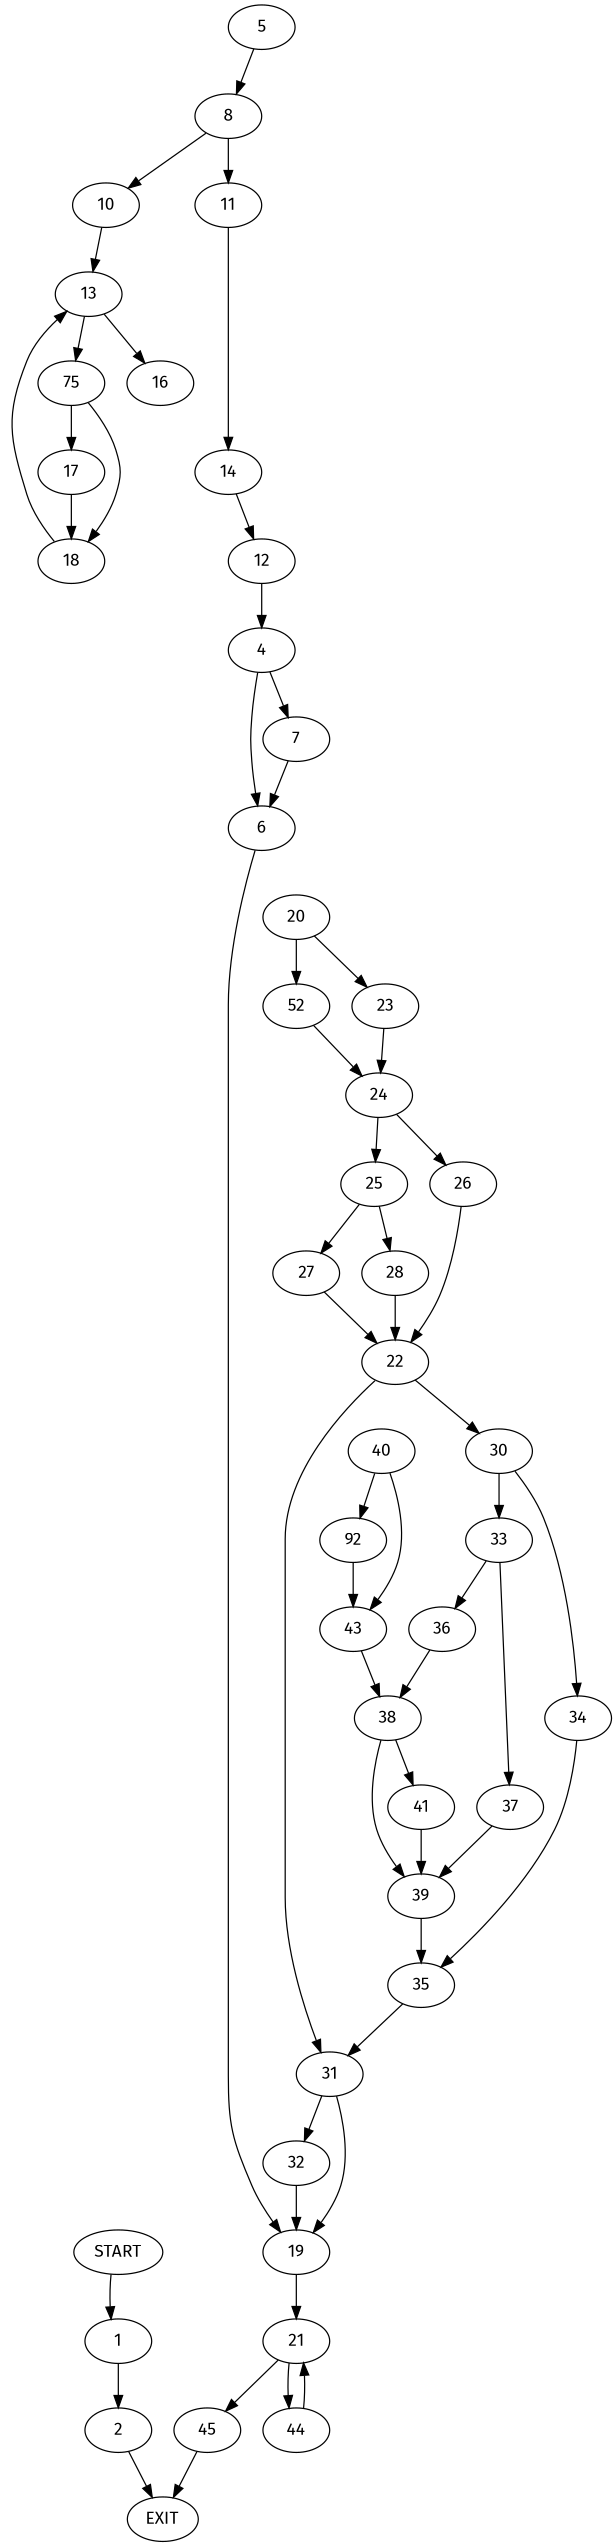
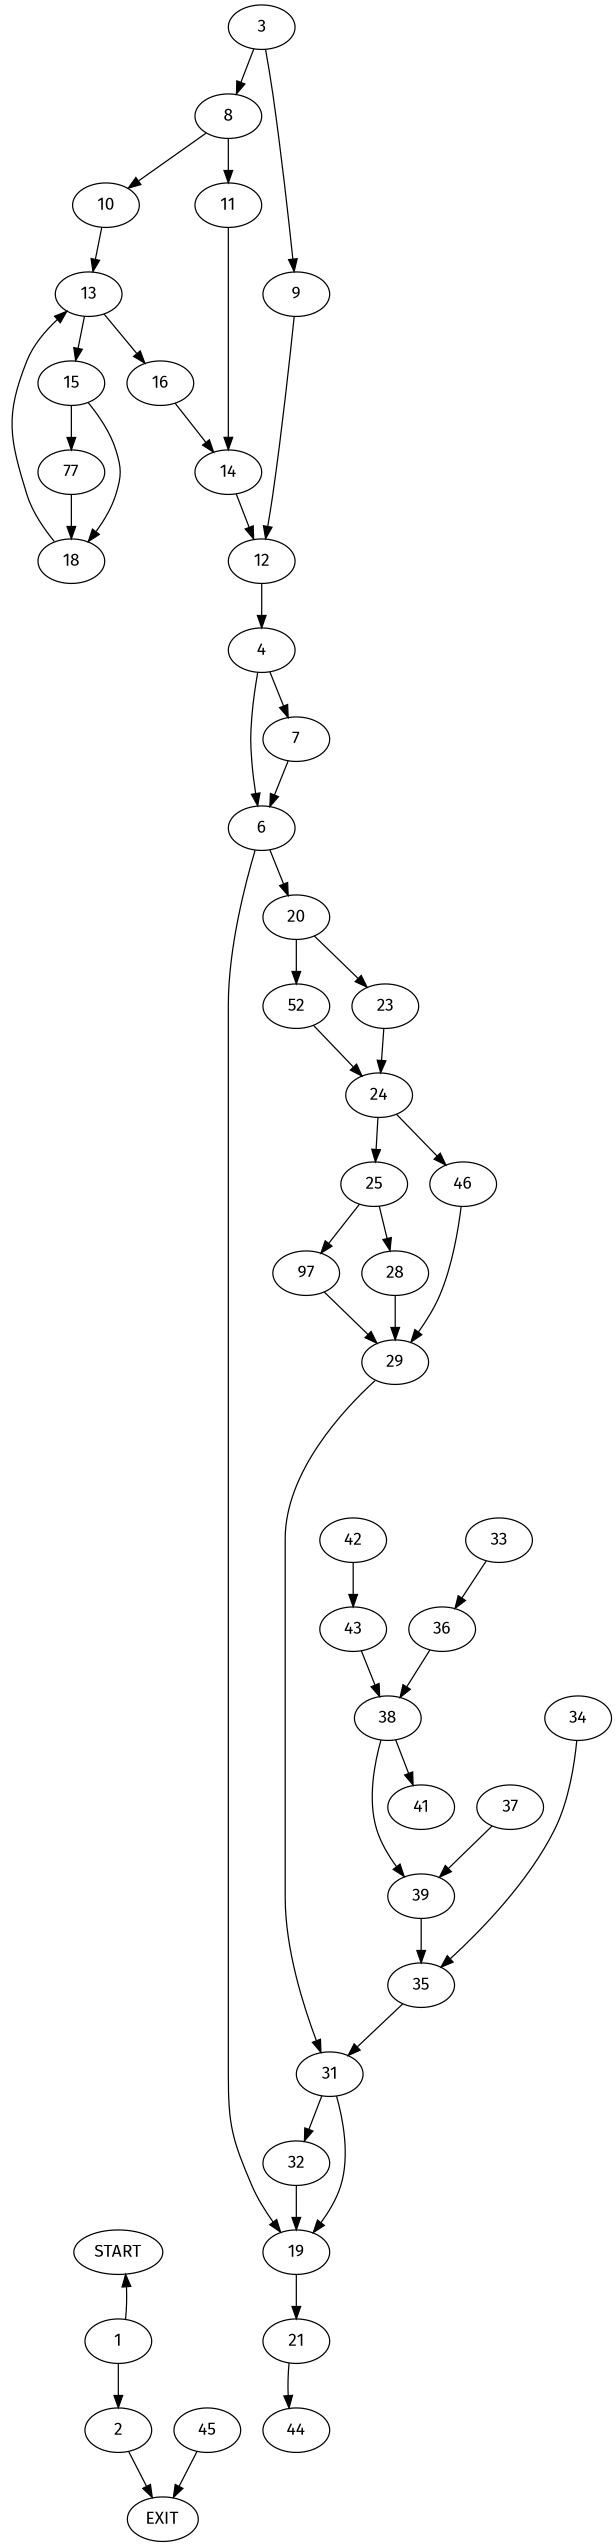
node "5": label "5" -> "3"
node "9": added
node "75": label "75" -> "15"
edge "16" -> "14": added
node "17": label "17" -> "77"
edge "6" -> "20": added
node "26": label "26" -> "46"
node "27": label "27" -> "97"
node "22": label "22" -> "29"
node "40": removed
node "30": removed
node "92": label "92" -> "42"
edge "33" -> "37": removed
edge "41" -> "39": removed
edge "START" -> "1": reversed
edge "21" -> "45": removed
edge "44" -> "21": removed
